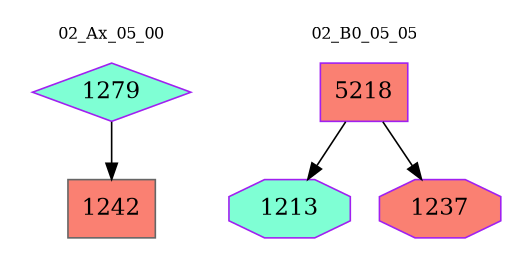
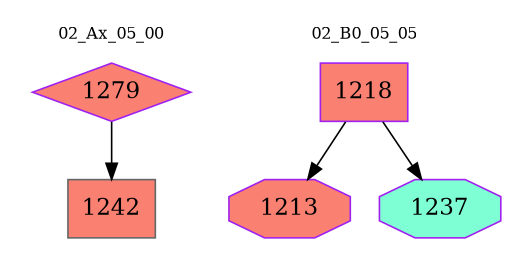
node "1279": fillcolor aquamarine -> salmon
node "5218": label "5218" -> "1218"
node "1213": fillcolor aquamarine -> salmon
node "1237": fillcolor salmon -> aquamarine
